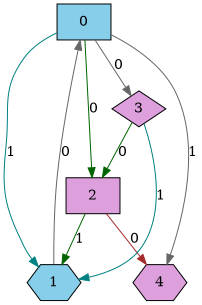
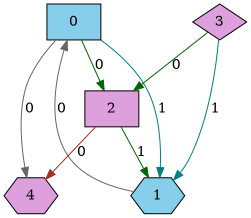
edge "0" -> "3": removed, label "0"
edge "0" -> "4": label "1" -> "0"
